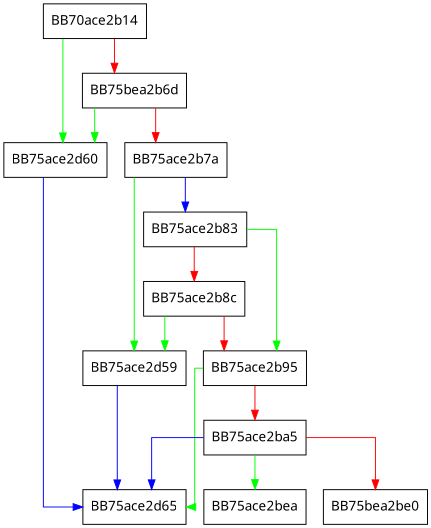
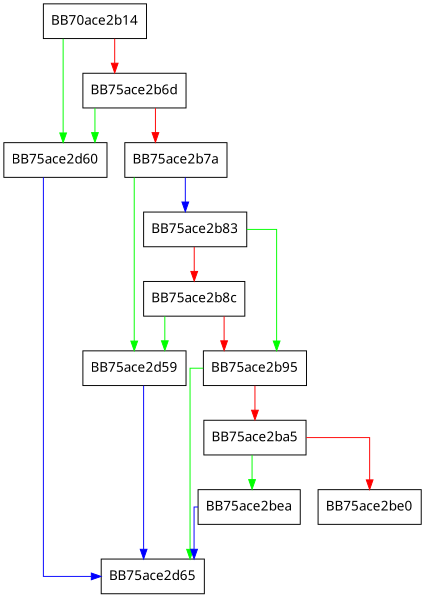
node "BB75bea2b6d": label "BB75bea2b6d" -> "BB75ace2b6d"
edge "BB75ace2ba5" -> "BB75ace2d65": now "BB75ace2bea" -> "BB75ace2d65"
node "BB75bea2be0": label "BB75bea2be0" -> "BB75ace2be0"
